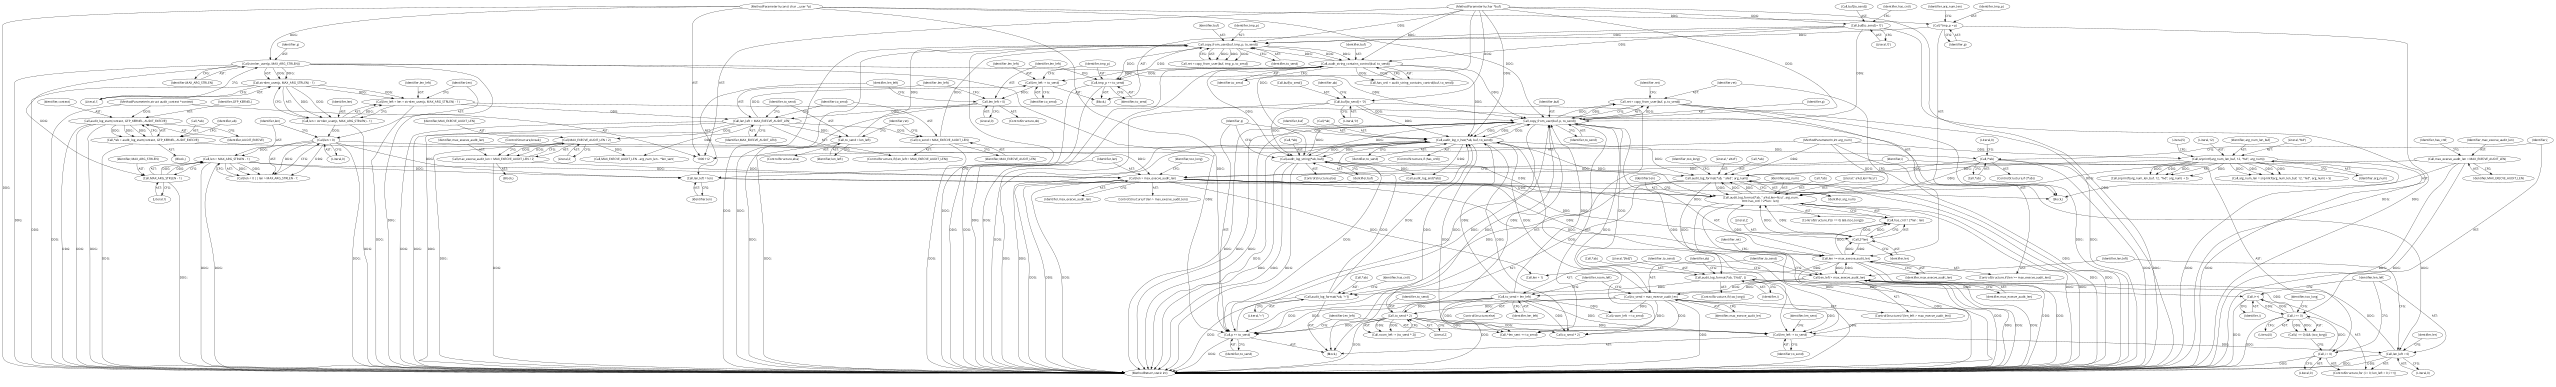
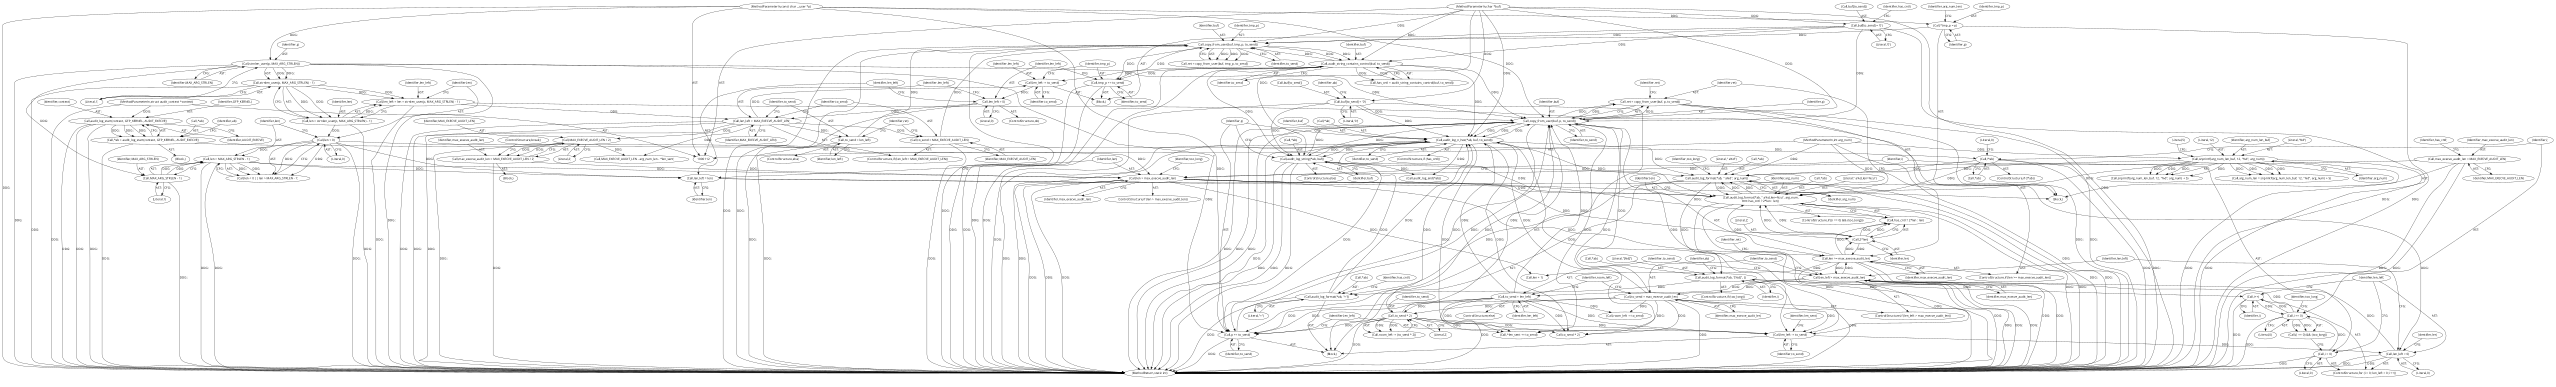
edge "(Call,len > max_execve_audit_len)" -> "(Call,len >= max_execve_audit_len)": removed, label "DDG:"
edge "(Call,copy_from_user(buf, p, to_send))" -> "(Call,*len_sent += to_send)": label "AST: " -> "DDG: "
